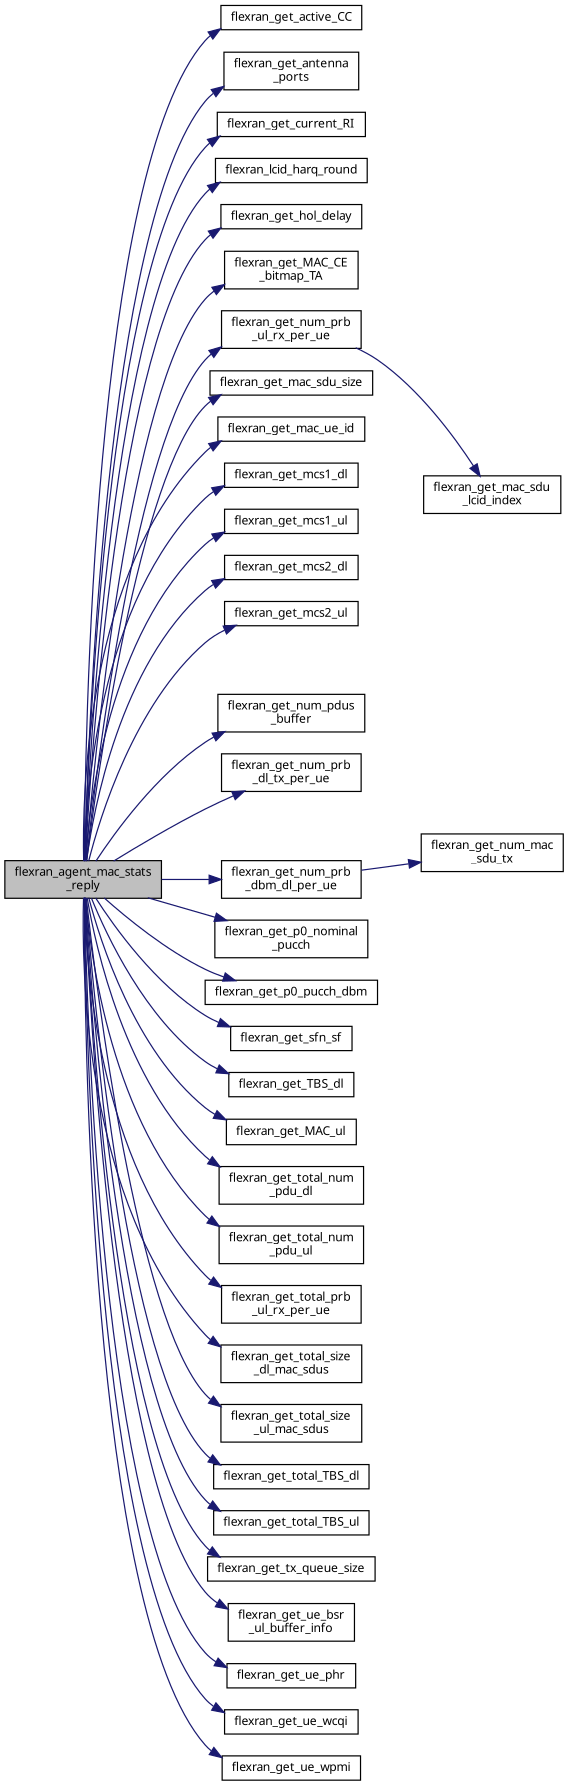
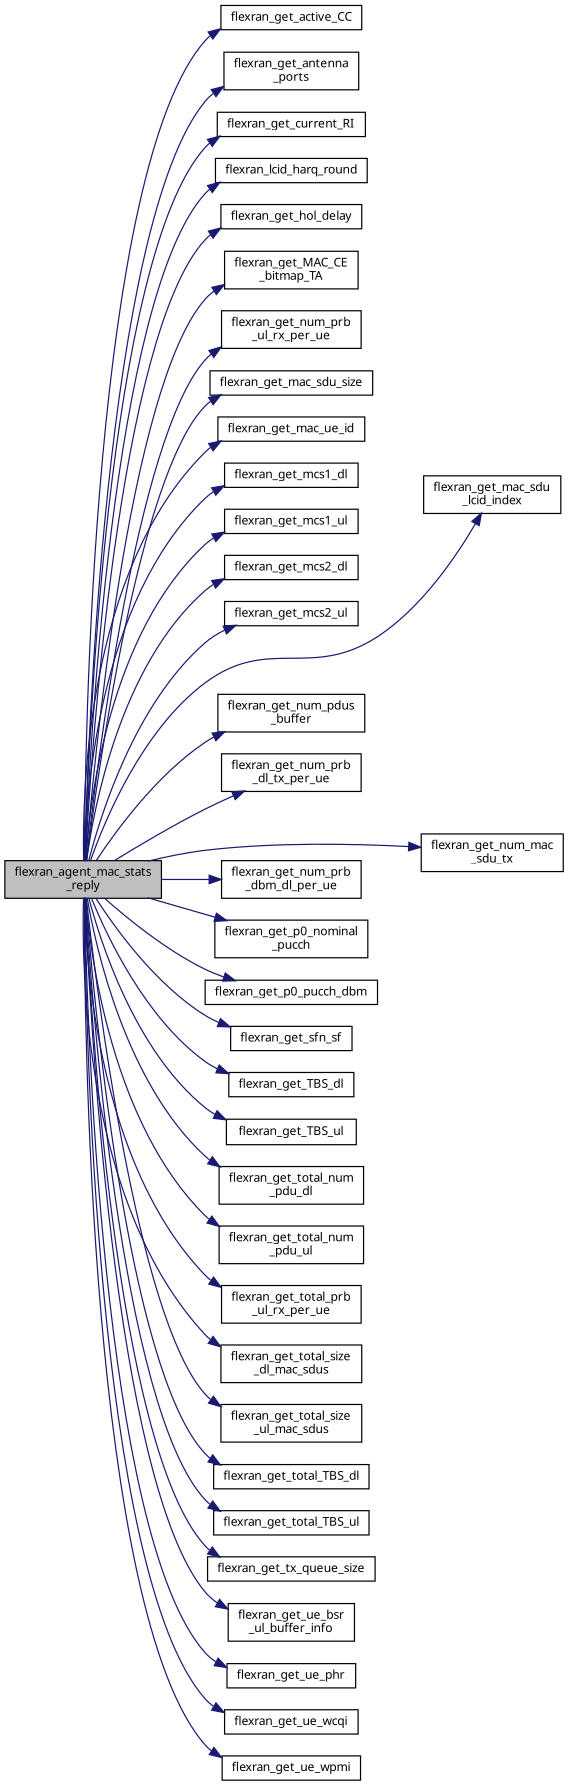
edge "flexran_get_num_prb _ul_rx_per_ue" -> "flexran_get_mac_sdu _lcid_index": now "flexran_agent_mac_stats _reply" -> "flexran_get_mac_sdu _lcid_index"
edge "flexran_get_num_prb _dbm_dl_per_ue" -> "flexran_get_num_mac _sdu_tx": now "flexran_agent_mac_stats _reply" -> "flexran_get_num_mac _sdu_tx"
node "flexran_get_MAC_ul": label "flexran_get_MAC_ul" -> "flexran_get_TBS_ul"
